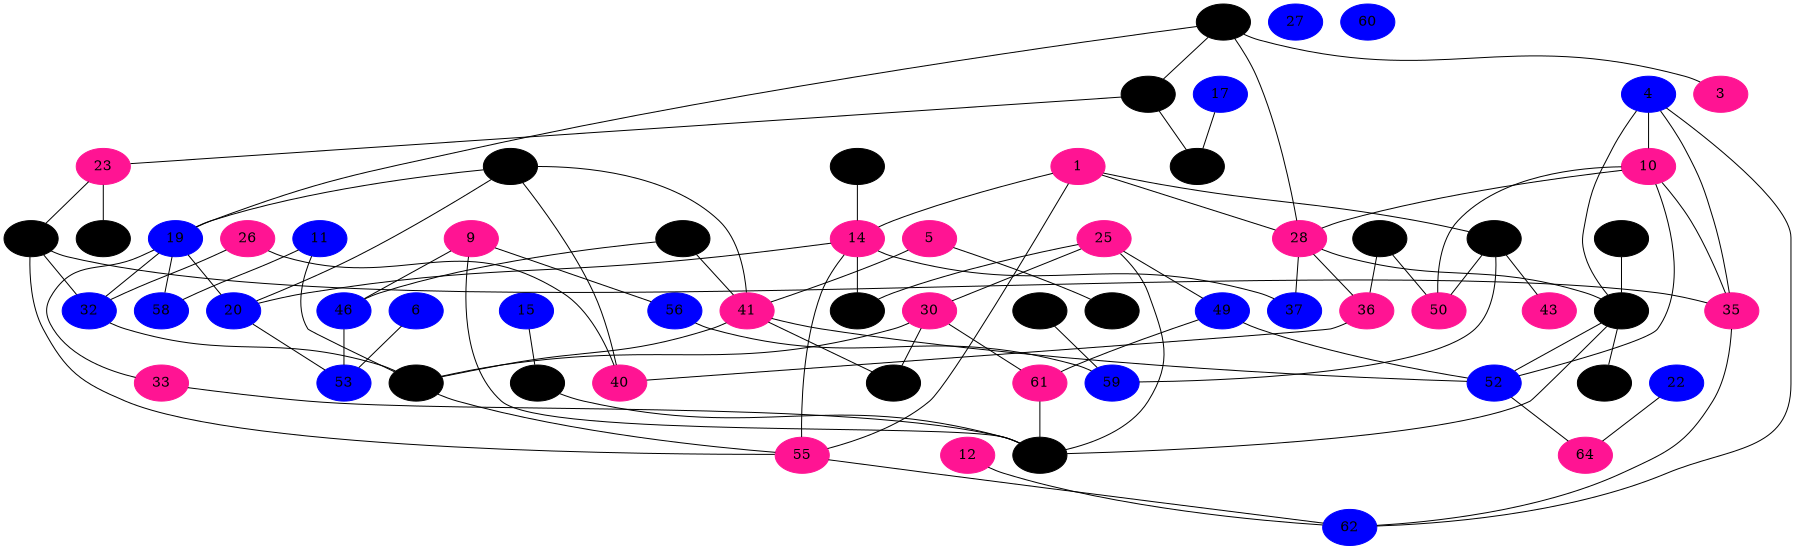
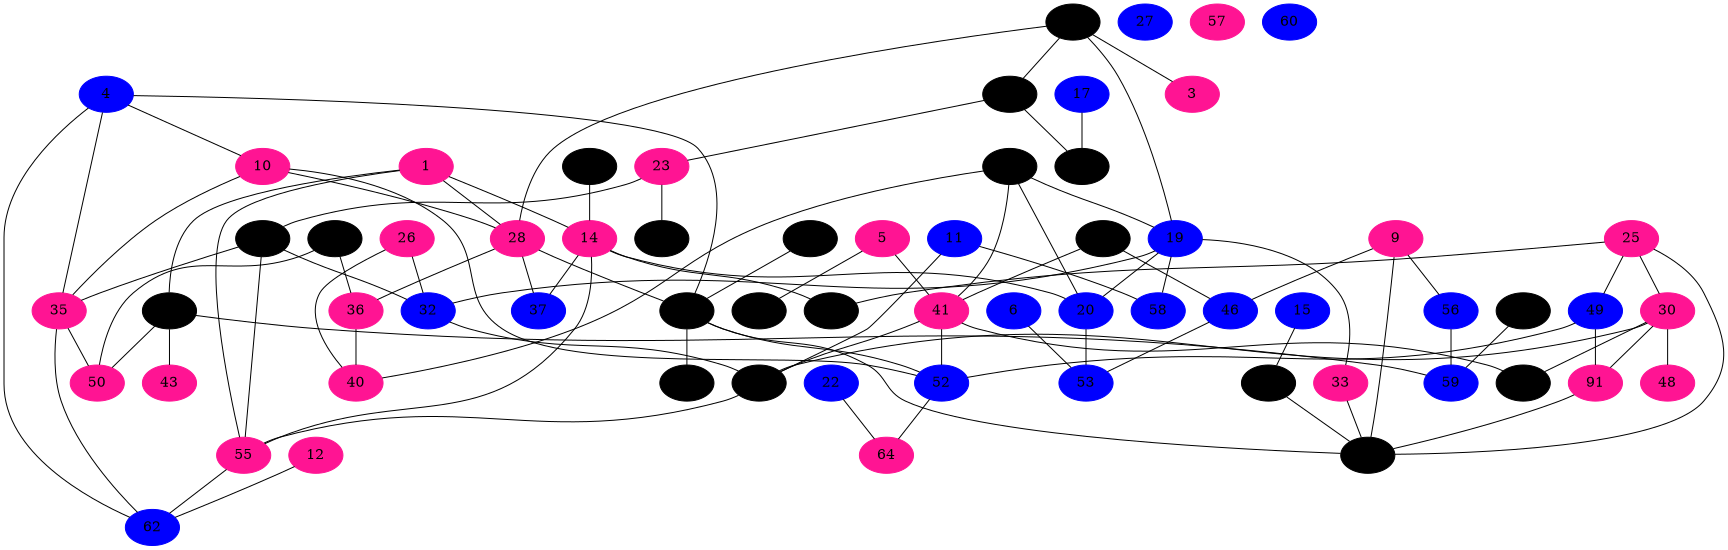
node "57": added
edge "10" -- "50": now "35" -- "50"
node "61": label "61" -> "91"
node "48": added
